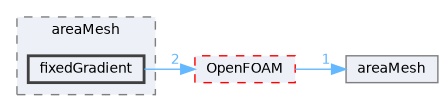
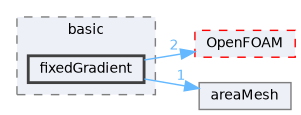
cluster "areaMesh": label "areaMesh" -> "basic"
edge "OpenFOAM" -> "areaMesh": now "fixedGradient" -> "areaMesh"
